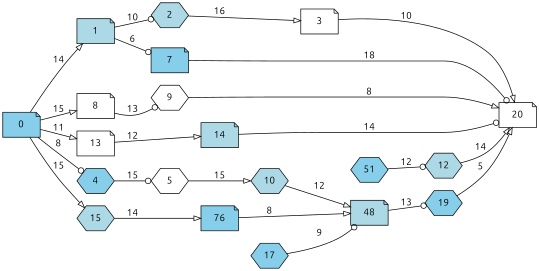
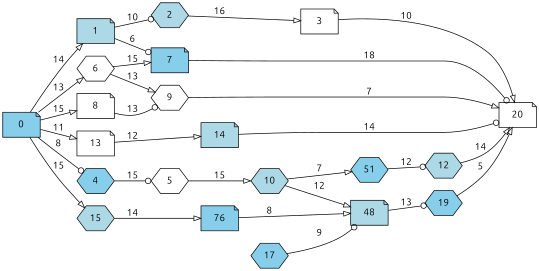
node "6": added
edge "9" -> "20": label "8" -> "7"
edge "10" -> "51": added, label "7"
